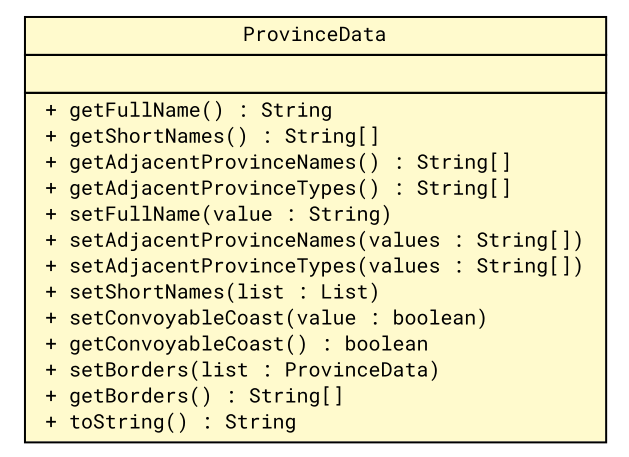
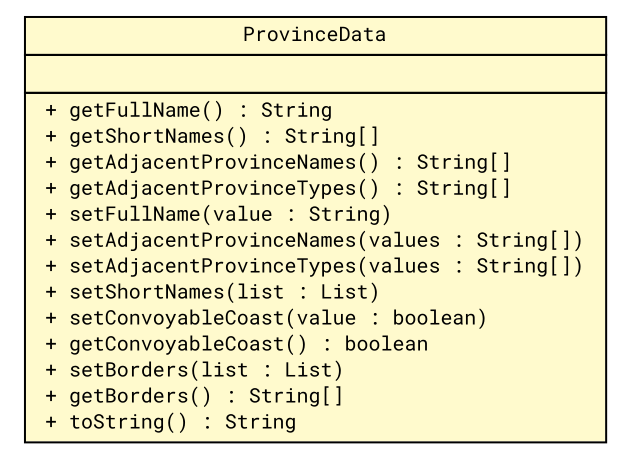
node "ProvinceData": text "+ setBorders(list : ProvinceData)" -> "+ setBorders(list : List)"
